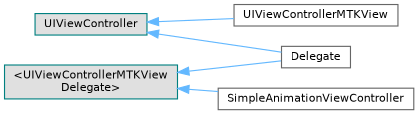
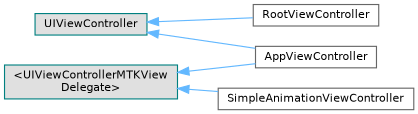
node "UIViewControllerMTKView": label "UIViewControllerMTKView" -> "RootViewController"
node "Delegate": label "Delegate" -> "AppViewController"
